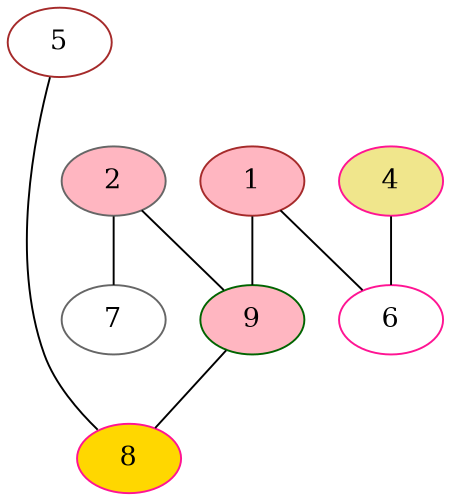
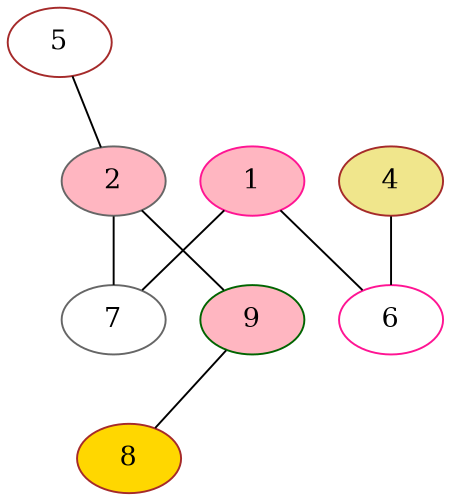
node "1": color brown -> deeppink
node "4": color deeppink -> brown
edge "1" -- "9": now "1" -- "7"
edge "5" -- "8": now "5" -- "2"
node "8": color deeppink -> brown
